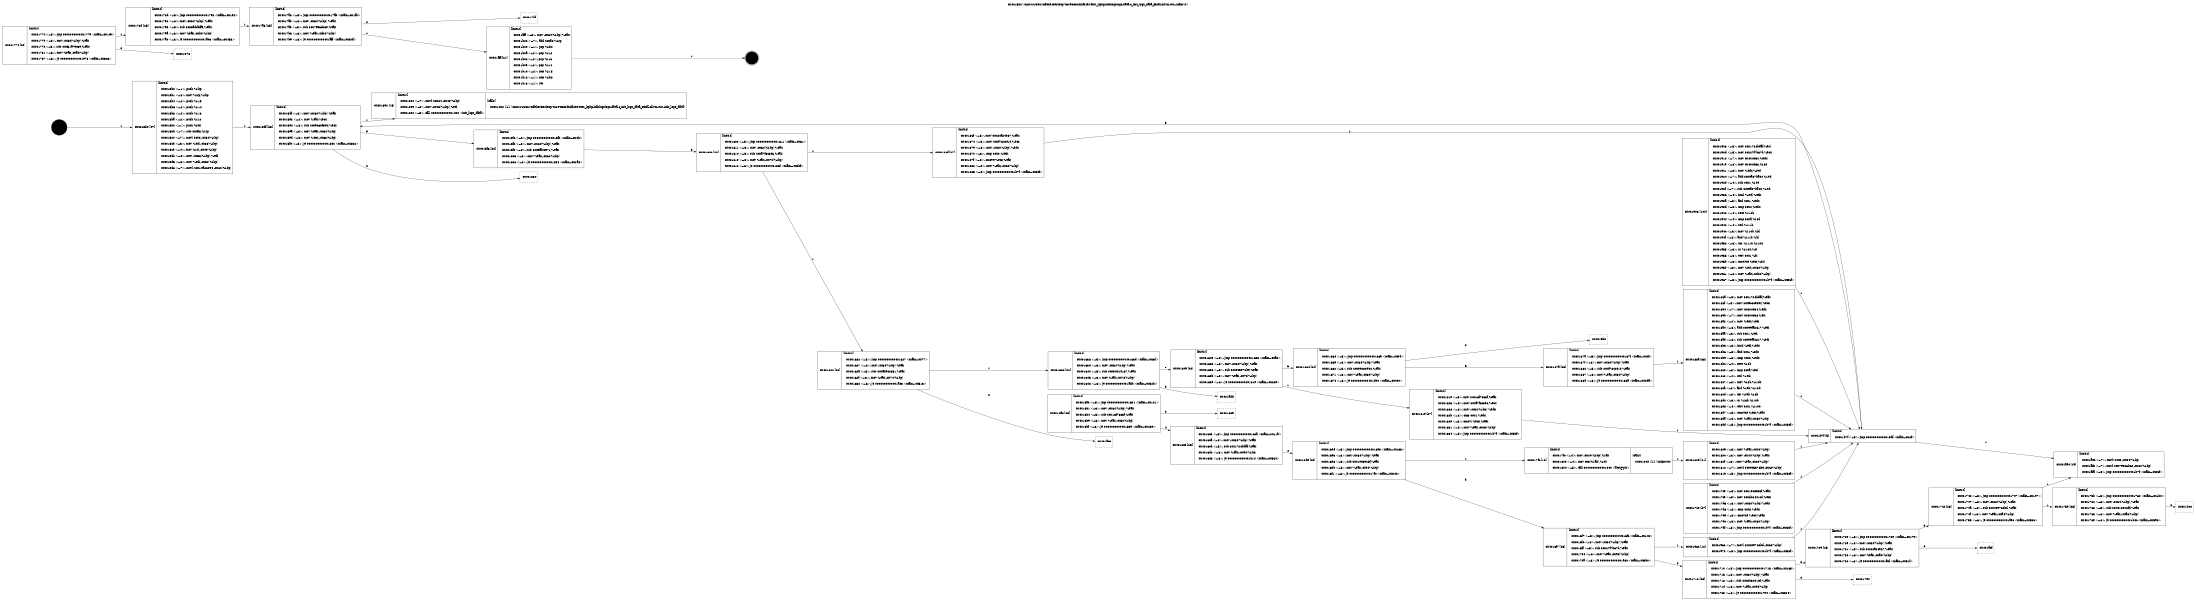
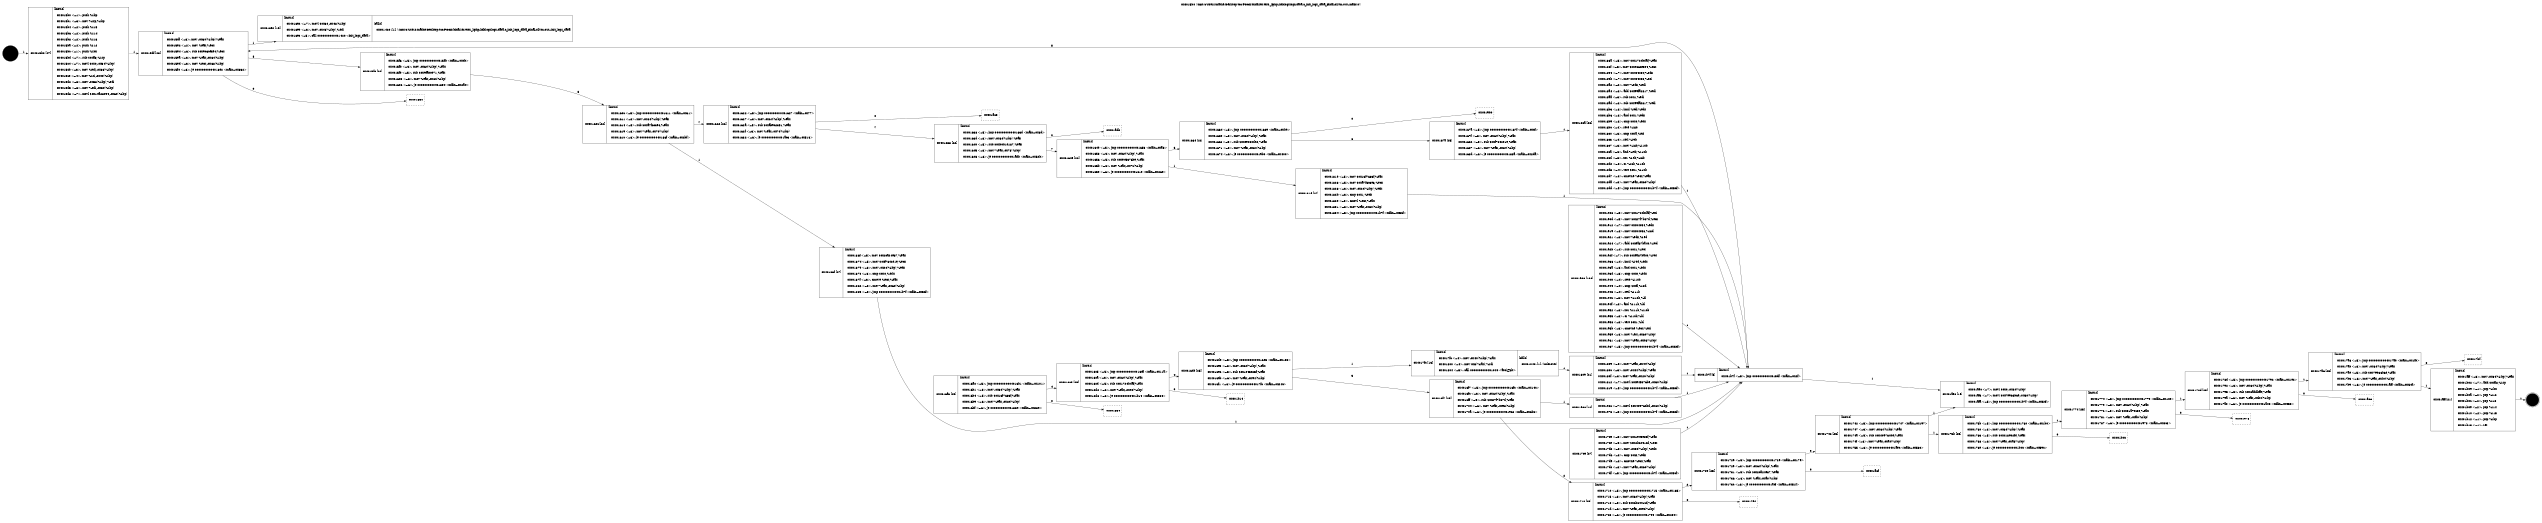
node "0x401b14": added
node "0x401a03": added
edge "0x40175b [25]" -> "0x401774 [25]": added, label "1"
